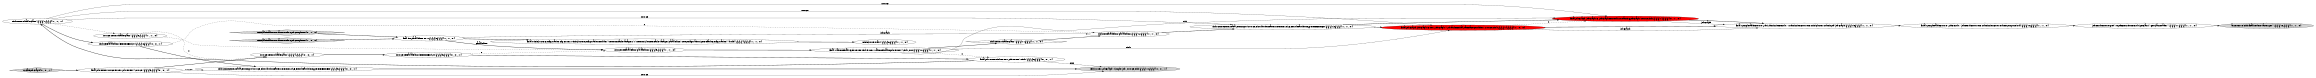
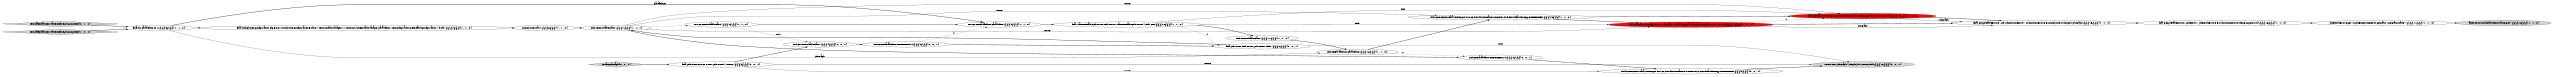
edge "sink.setParallelism(PARALLELISM)@@@8@@@['0', '0', '1']" -> "sink.setParallelism(parallelism)@@@12@@@['1', '1', '0']": reversed
edge "miniCluster.start()@@@6@@@['1', '1', '0']" -> "sink.setInvokableClass()@@@7@@@['1', '1', '1']": added
node "sink.setInvokableClass()@@@11@@@['1', '1', '0']": shape diamond -> ellipse
edge "source.setInvokableClass()@@@8@@@['1', '1', '0']" -> "source.setParallelism(parallelism)@@@9@@@['1', '1', '0']": style dashed -> bold
edge "source.setInvokableClass()@@@8@@@['1', '1', '0']" -> "source.setInvokableClass()@@@4@@@['0', '0', '1']": label "0" -> "sink"
